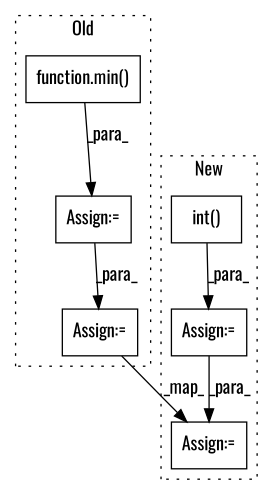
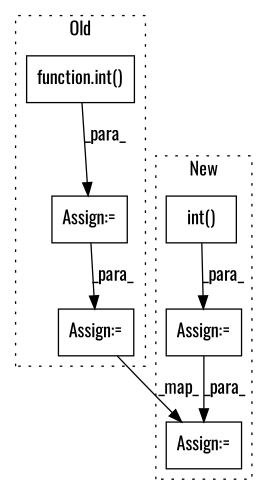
node "function.min()": label "function.min()" -> "function.int()"
